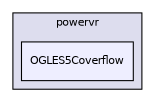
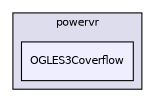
node "OGLES5Coverflow": label "OGLES5Coverflow" -> "OGLES3Coverflow"
